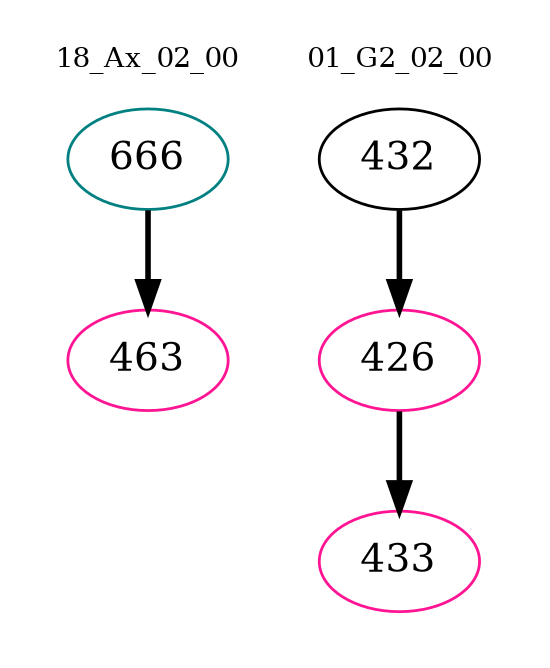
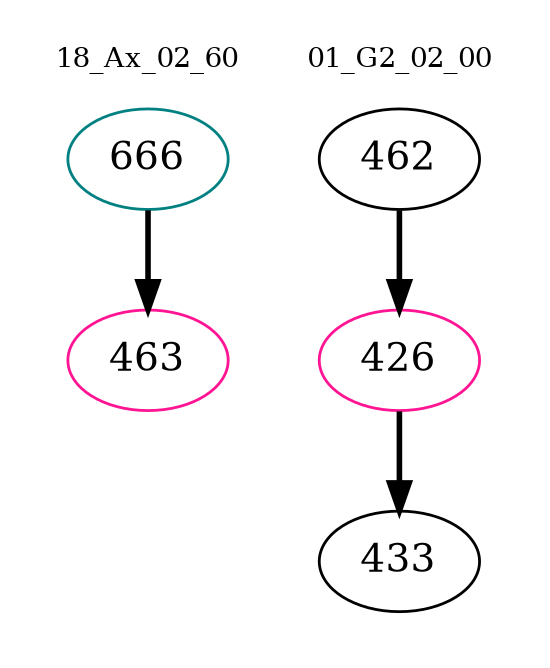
cluster "18_Ax_02_00": label "18_Ax_02_00" -> "18_Ax_02_60"
node "432": label "432" -> "462"
node "433": color deeppink -> black
